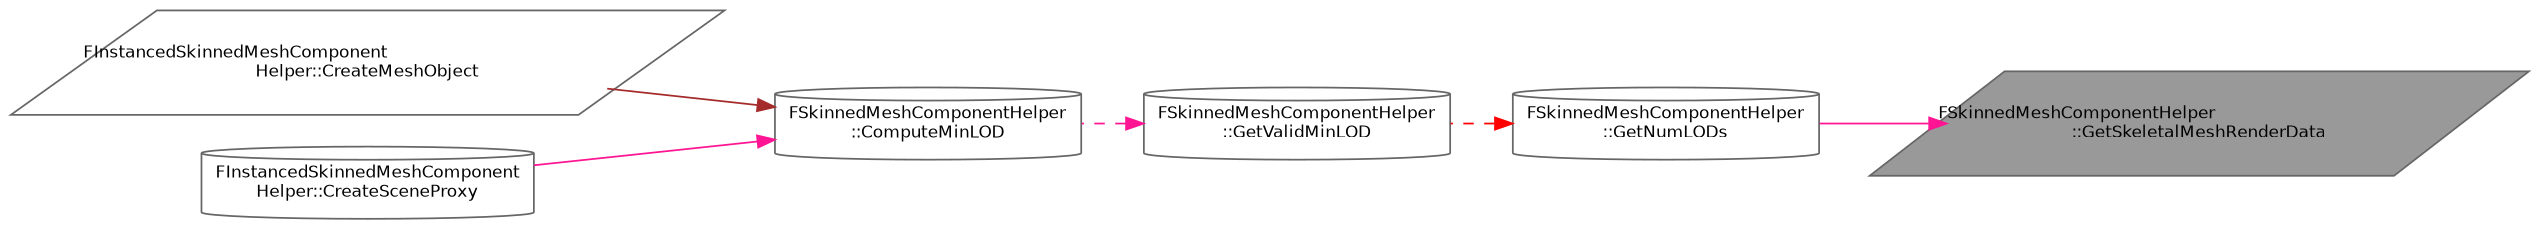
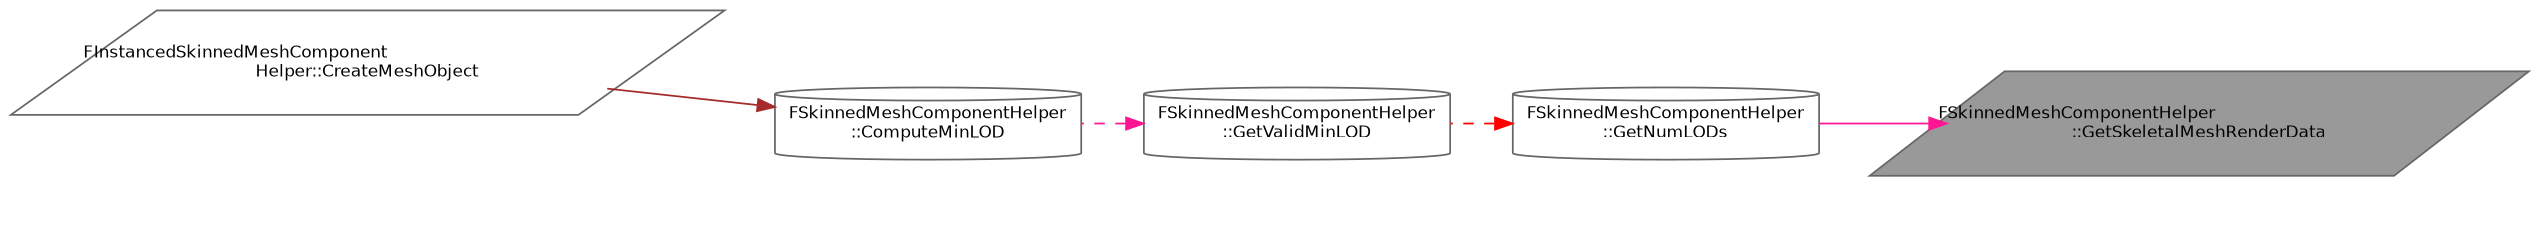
node "FInstancedSkinnedMeshComponent Helper::CreateSceneProxy": removed
